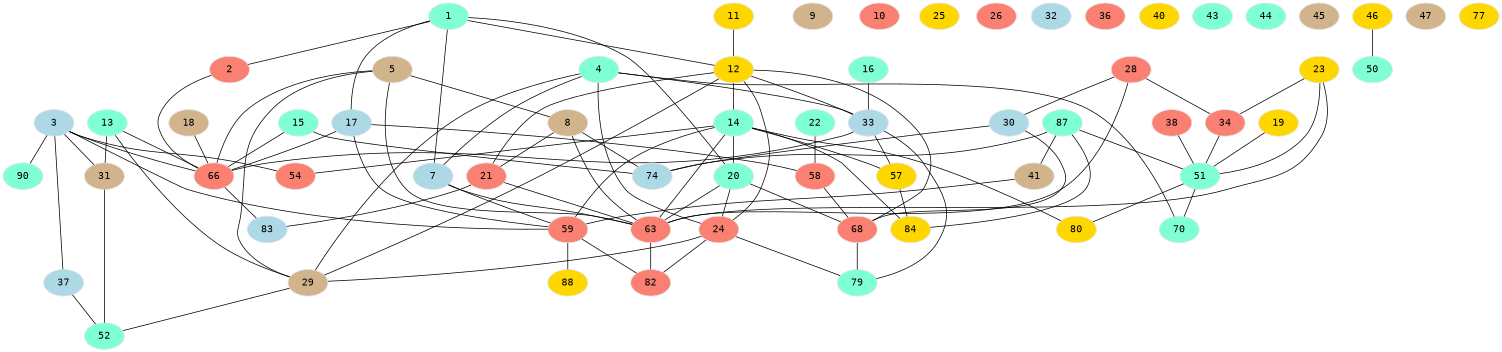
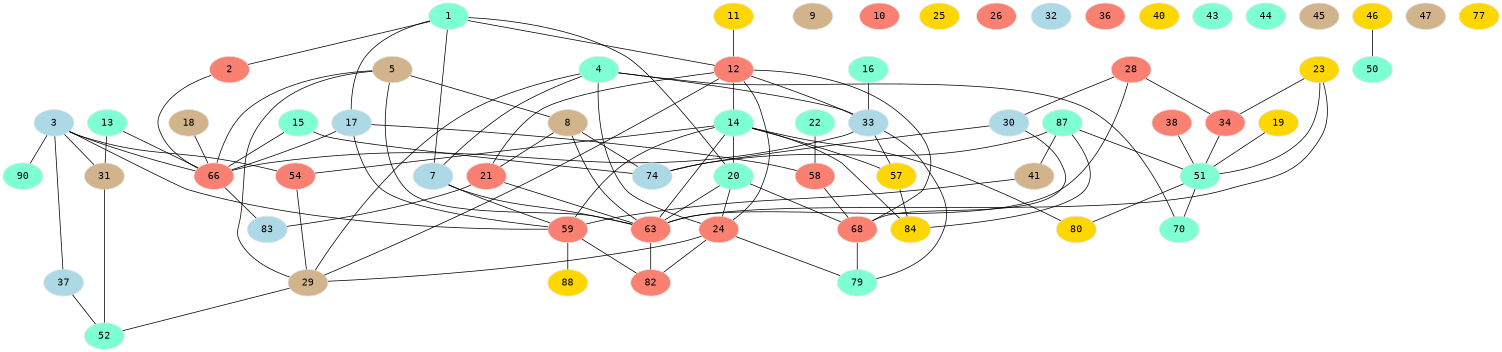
node "12": fillcolor gold -> salmon
edge "13" -- "29": now "54" -- "29"
